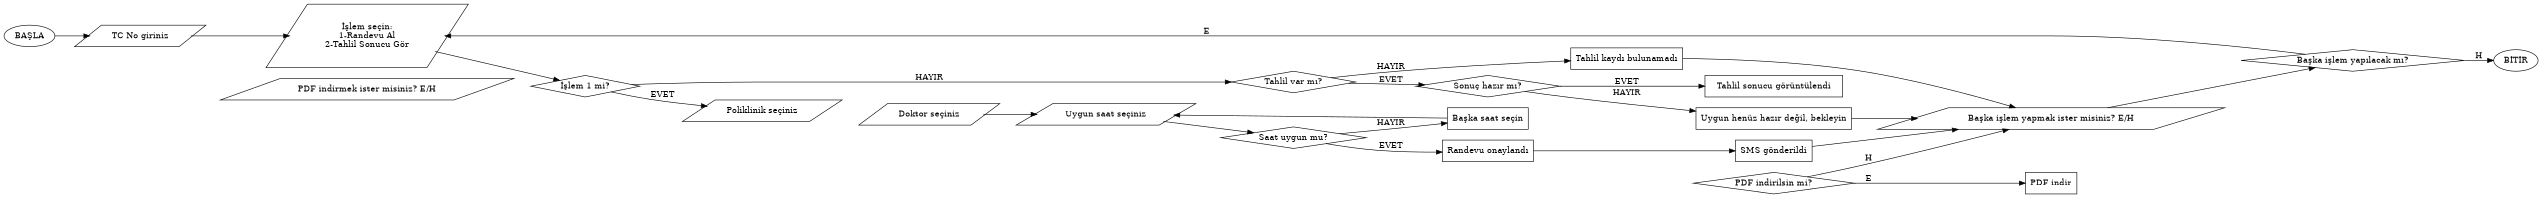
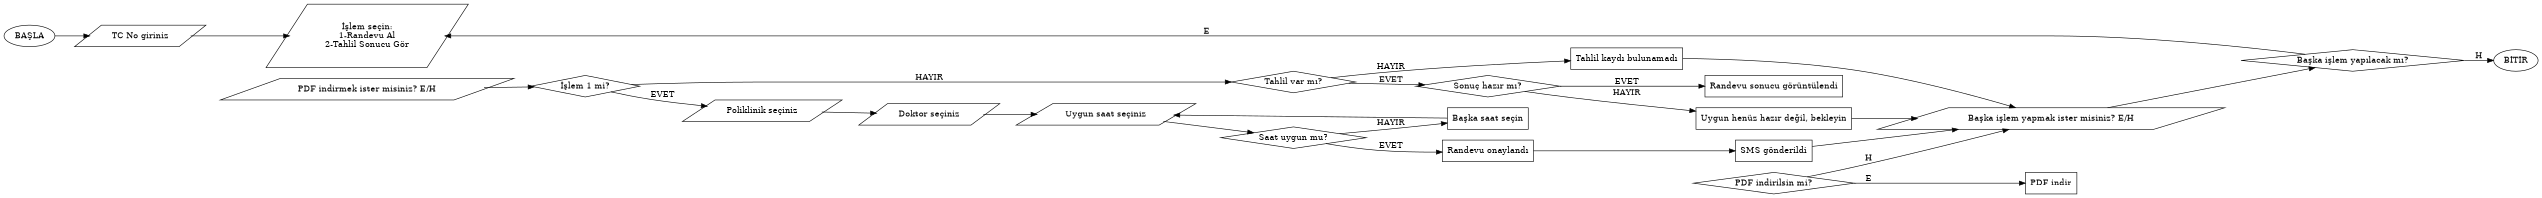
edge "İşlem seçin: 1-Randevu Al 2-Tahlil Sonucu Gör" -> "İşlem 1 mi?": now "PDF indirmek ister misiniz? E/H" -> "İşlem 1 mi?"
node "Tahlil sonucu görüntülendi": label "Tahlil sonucu görüntülendi" -> "Randevu sonucu görüntülendi"
edge "Poliklinik seçiniz" -> "Doktor seçiniz": added
